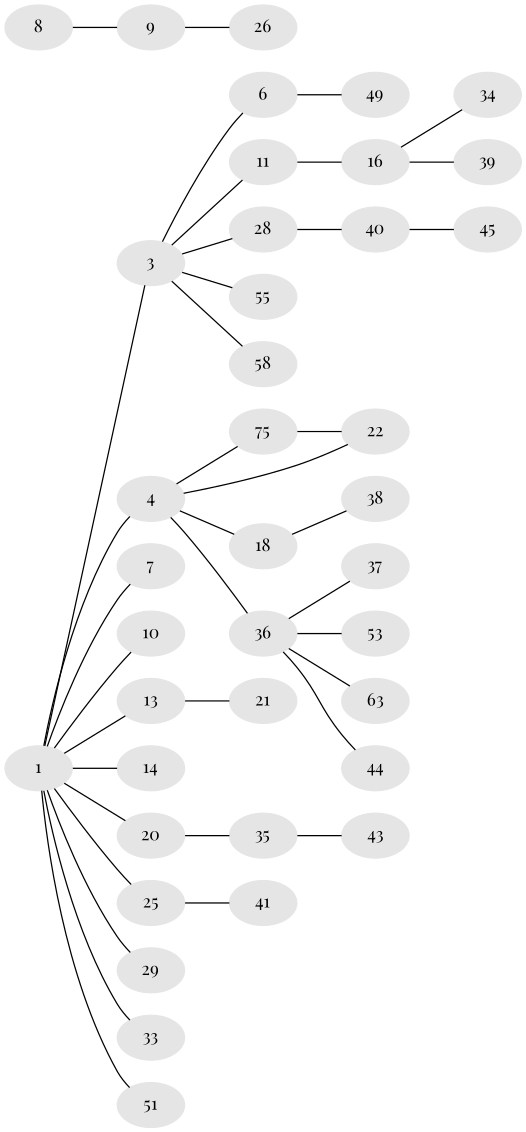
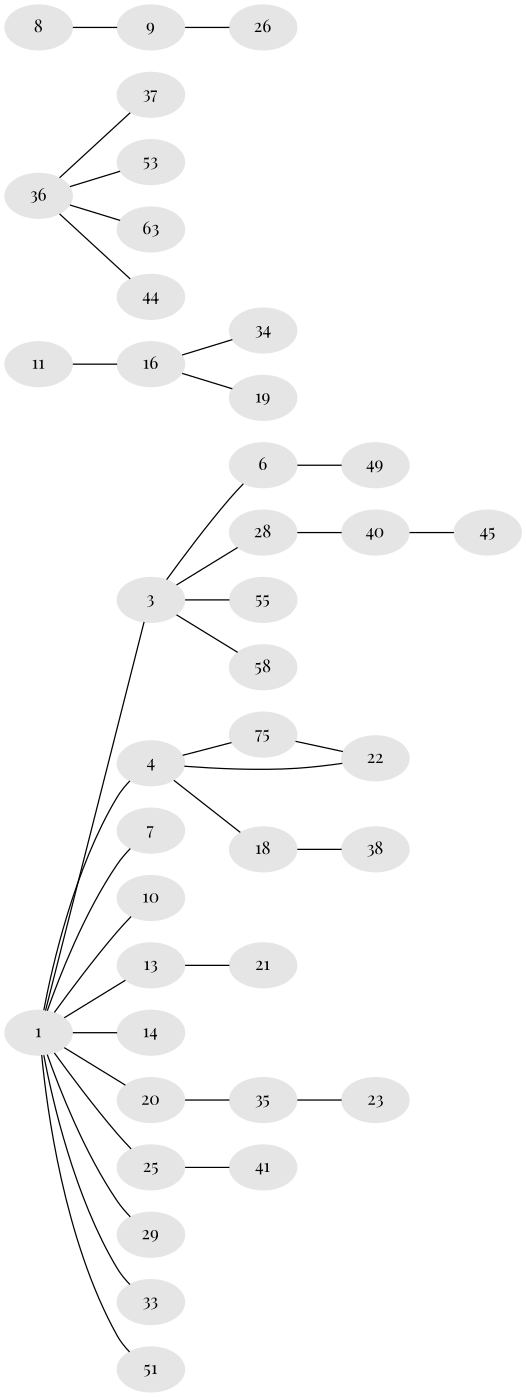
node "39": label "39" -> "19"
edge "11" -- "3": removed
edge "4" -- "36": removed
node "43": label "43" -> "23"
